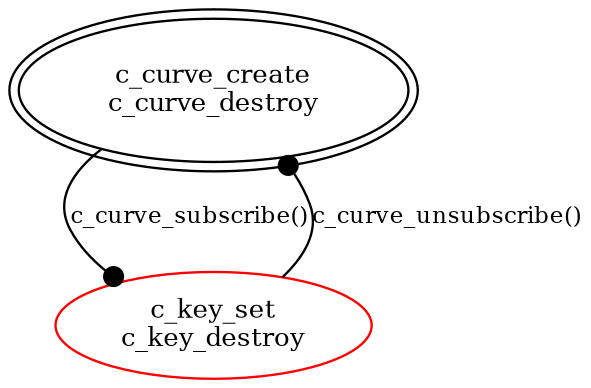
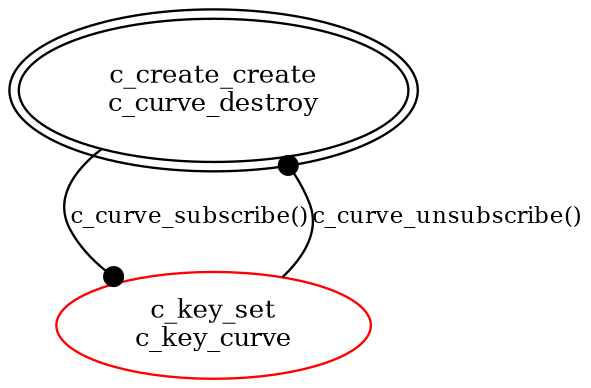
node "c_curve_create c_curve_destroy": label "c_curve_create c_curve_destroy" -> "c_create_create c_curve_destroy"
node "c_key_set c_key_destroy": label "c_key_set c_key_destroy" -> "c_key_set c_key_curve"
